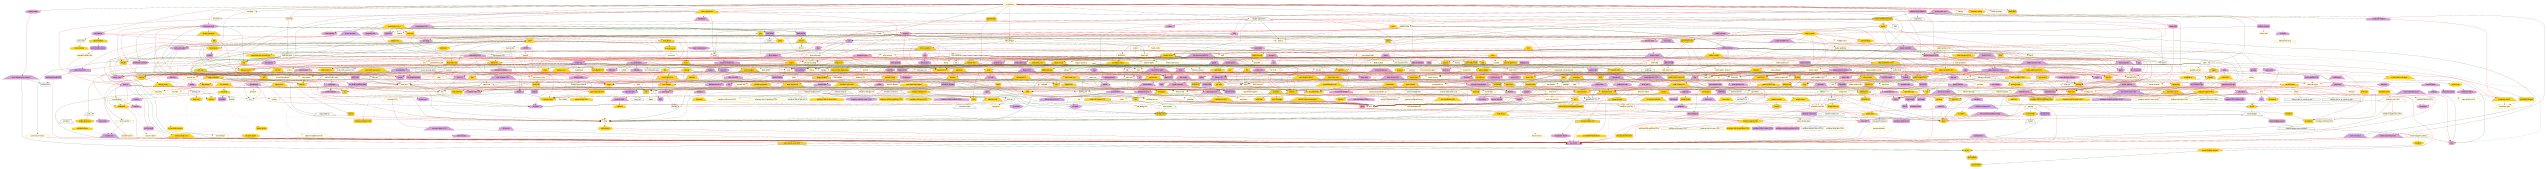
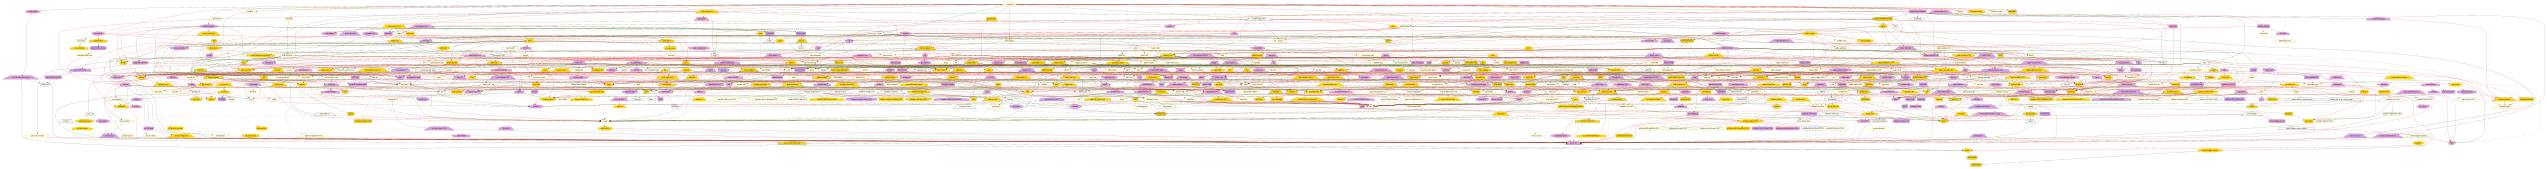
node "blake2 0.10.6": added
